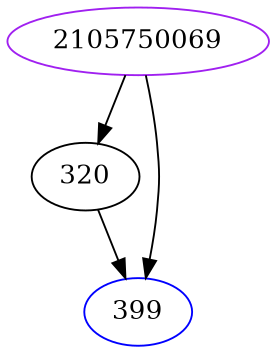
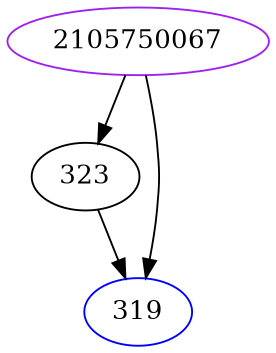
node "2105750069": label "2105750069" -> "2105750067"
node "320": label "320" -> "323"
node "399": label "399" -> "319"
